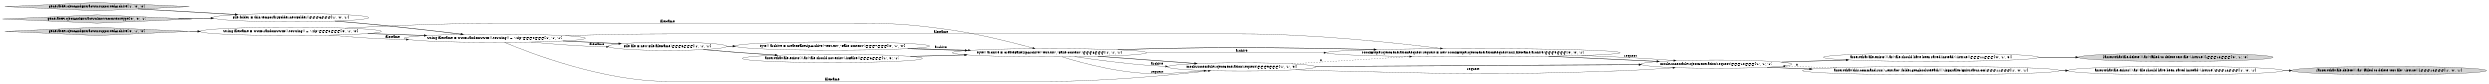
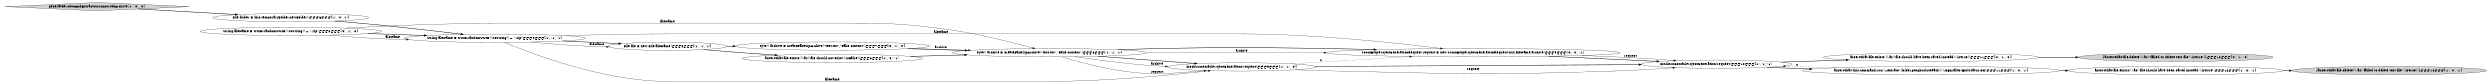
node "generateProjectAndExtractUnknownContentType['0', '0', '1']": removed
node "generateProjectAndExtractUnsupportedArchive['0', '1', '0']": removed
